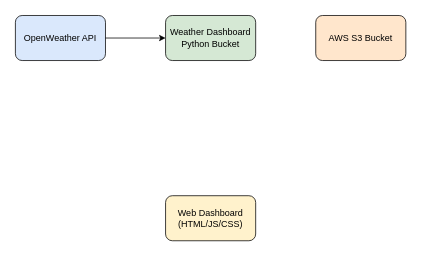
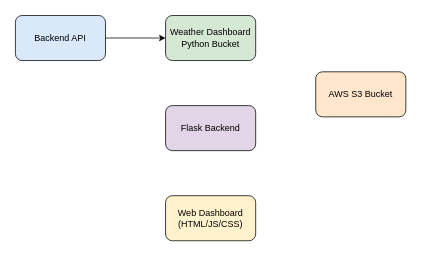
node "OpenWeather API": label "OpenWeather API" -> "Backend API"
node "AWS S3 Bucket": moved (360, 38) -> (360, 94)
node "Flask Backend": added
